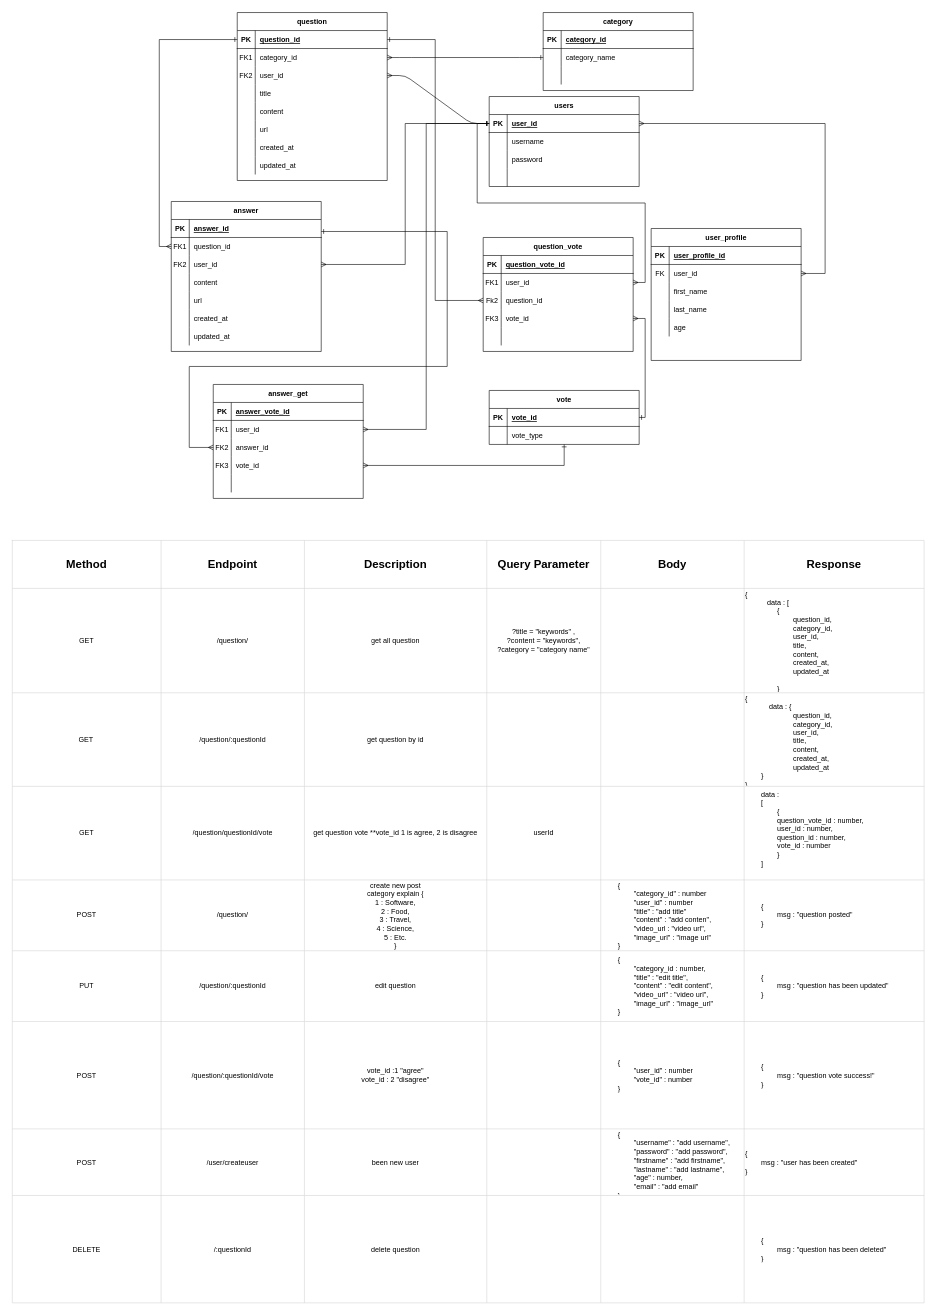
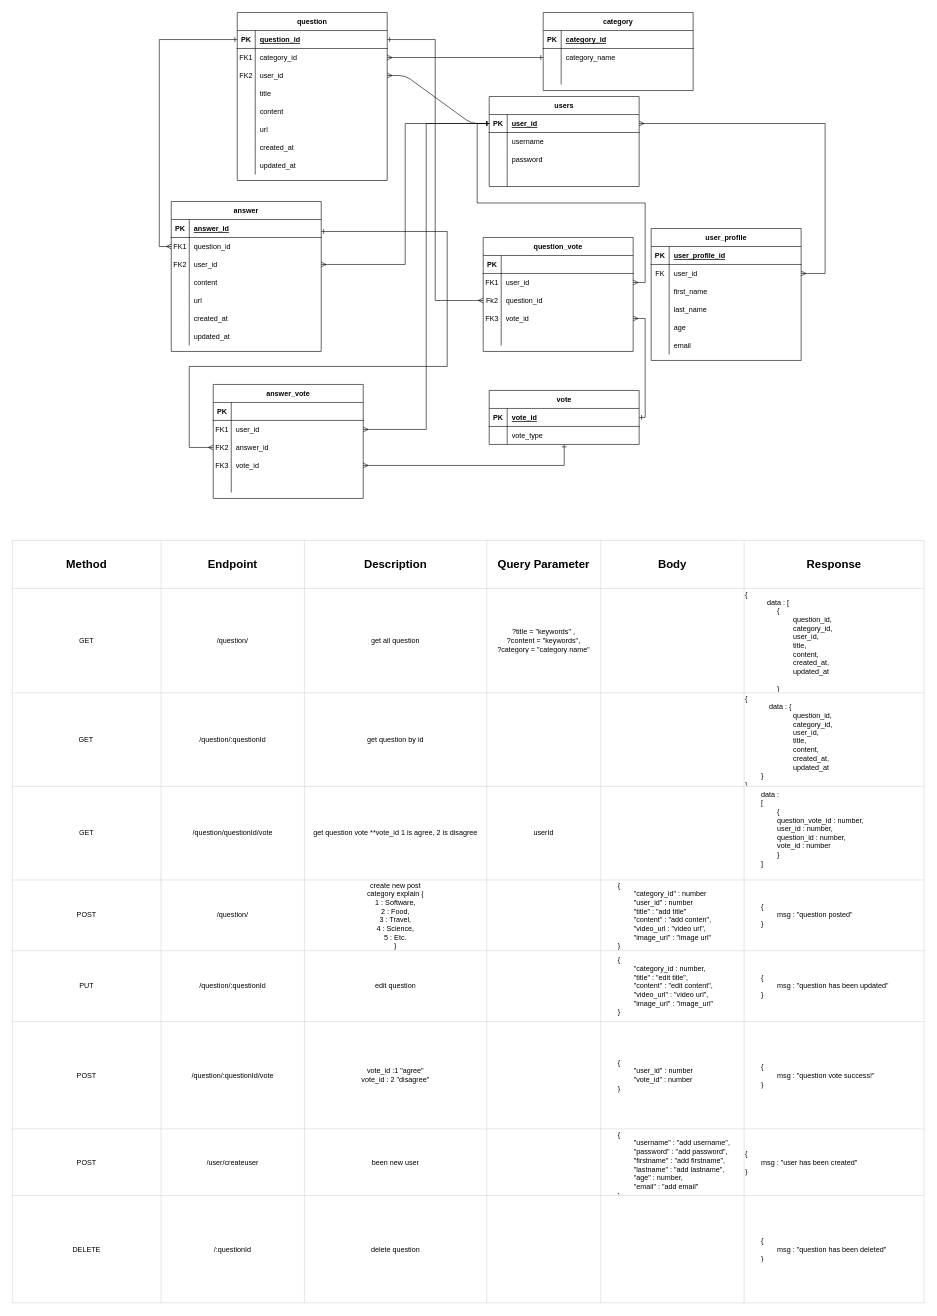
node "question_vote_id": removed
node "email": added
node "answer_get": label "answer_get" -> "answer_vote"
node "answer_vote_id": removed
